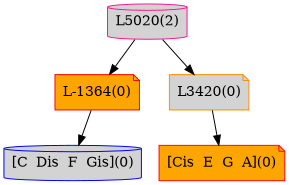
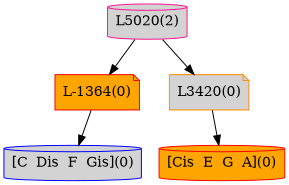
node "[Cis  E  G  A](0)": shape note -> cylinder
